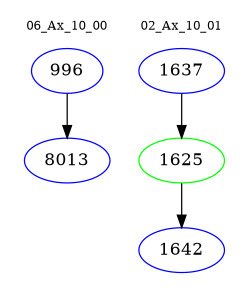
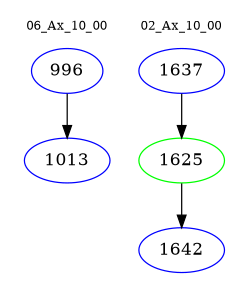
cluster "02_Ax_10_01": label "02_Ax_10_01" -> "02_Ax_10_00"
node "8013": label "8013" -> "1013"
